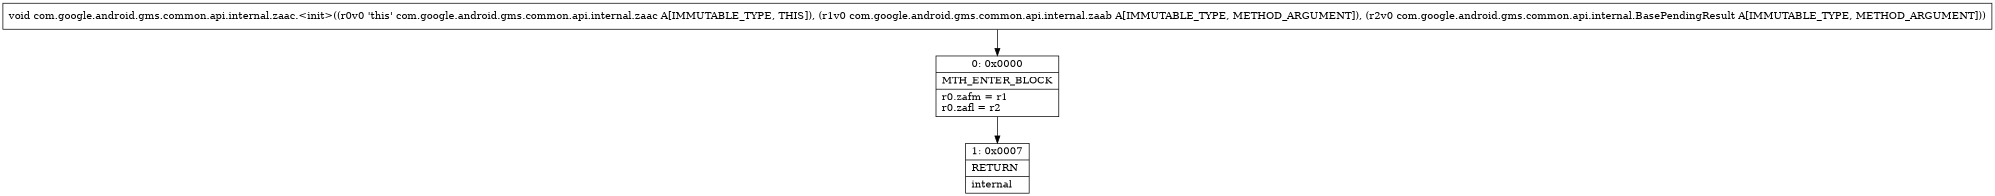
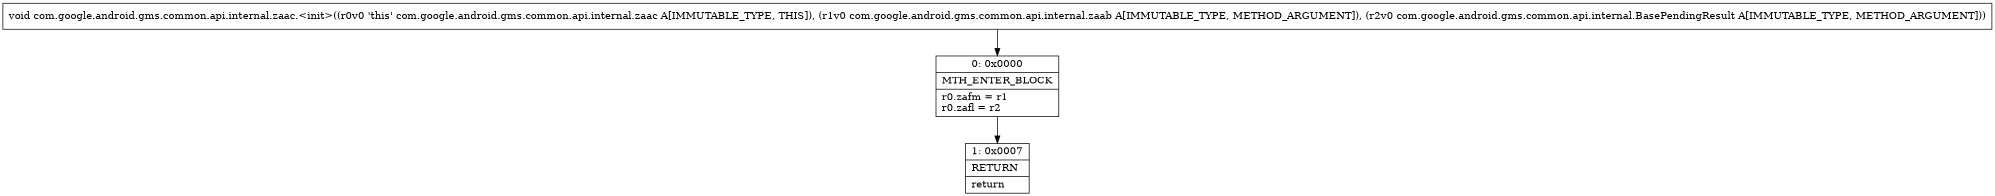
node "1: 0x0007": text "internal" -> "return"
